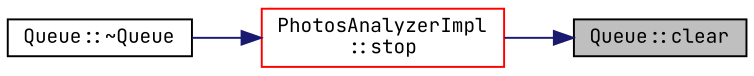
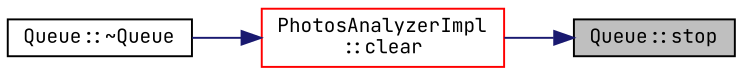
node "PhotosAnalyzerImpl ::stop": label "PhotosAnalyzerImpl ::stop" -> "PhotosAnalyzerImpl ::clear"
node "Queue::clear": label "Queue::clear" -> "Queue::stop"
